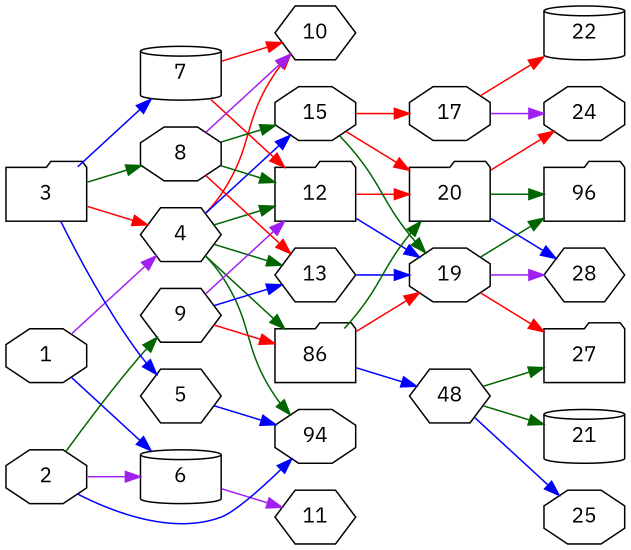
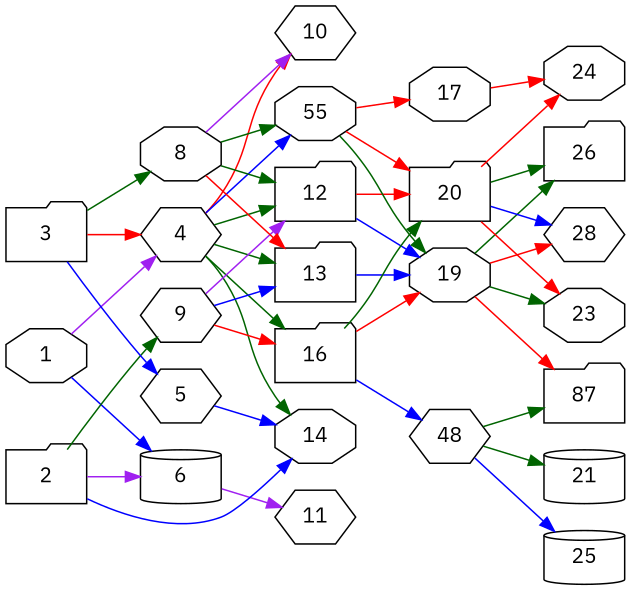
node "22": removed
node "7": removed
node "15": label "15" -> "55"
edge "17" -> "24": color purple -> red
node "96": label "96" -> "26"
node "13": shape hexagon -> folder
edge "19" -> "28": color purple -> red
node "23": added
node "86": label "86" -> "16"
node "27": label "27" -> "87"
node "94": label "94" -> "14"
node "2": shape octagon -> folder
node "25": shape octagon -> cylinder
